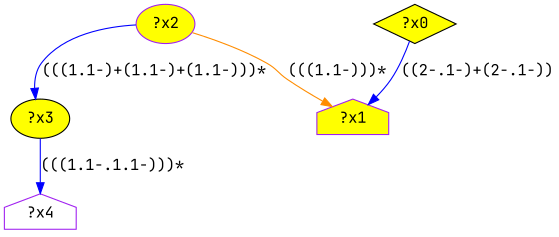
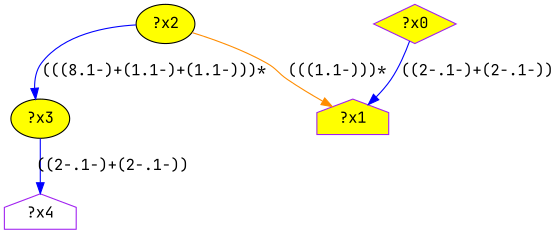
node "?x2": color purple -> black
node "?x0": color black -> purple
edge "?x2" -> "?x3": label "(((1.1-)+(1.1-)+(1.1-)))*" -> "(((8.1-)+(1.1-)+(1.1-)))*"
edge "?x3" -> "?x4": label "(((1.1-.1.1-)))*" -> "((2-.1-)+(2-.1-))"
